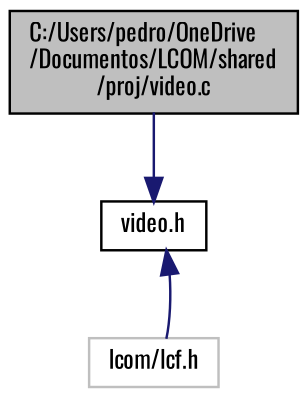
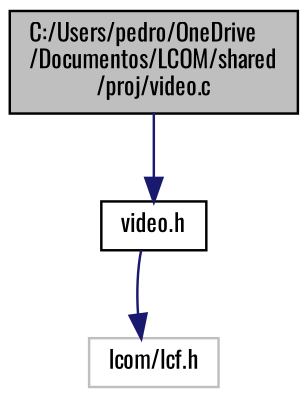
edge "lcom/lcf.h" -> "video.h": reversed
